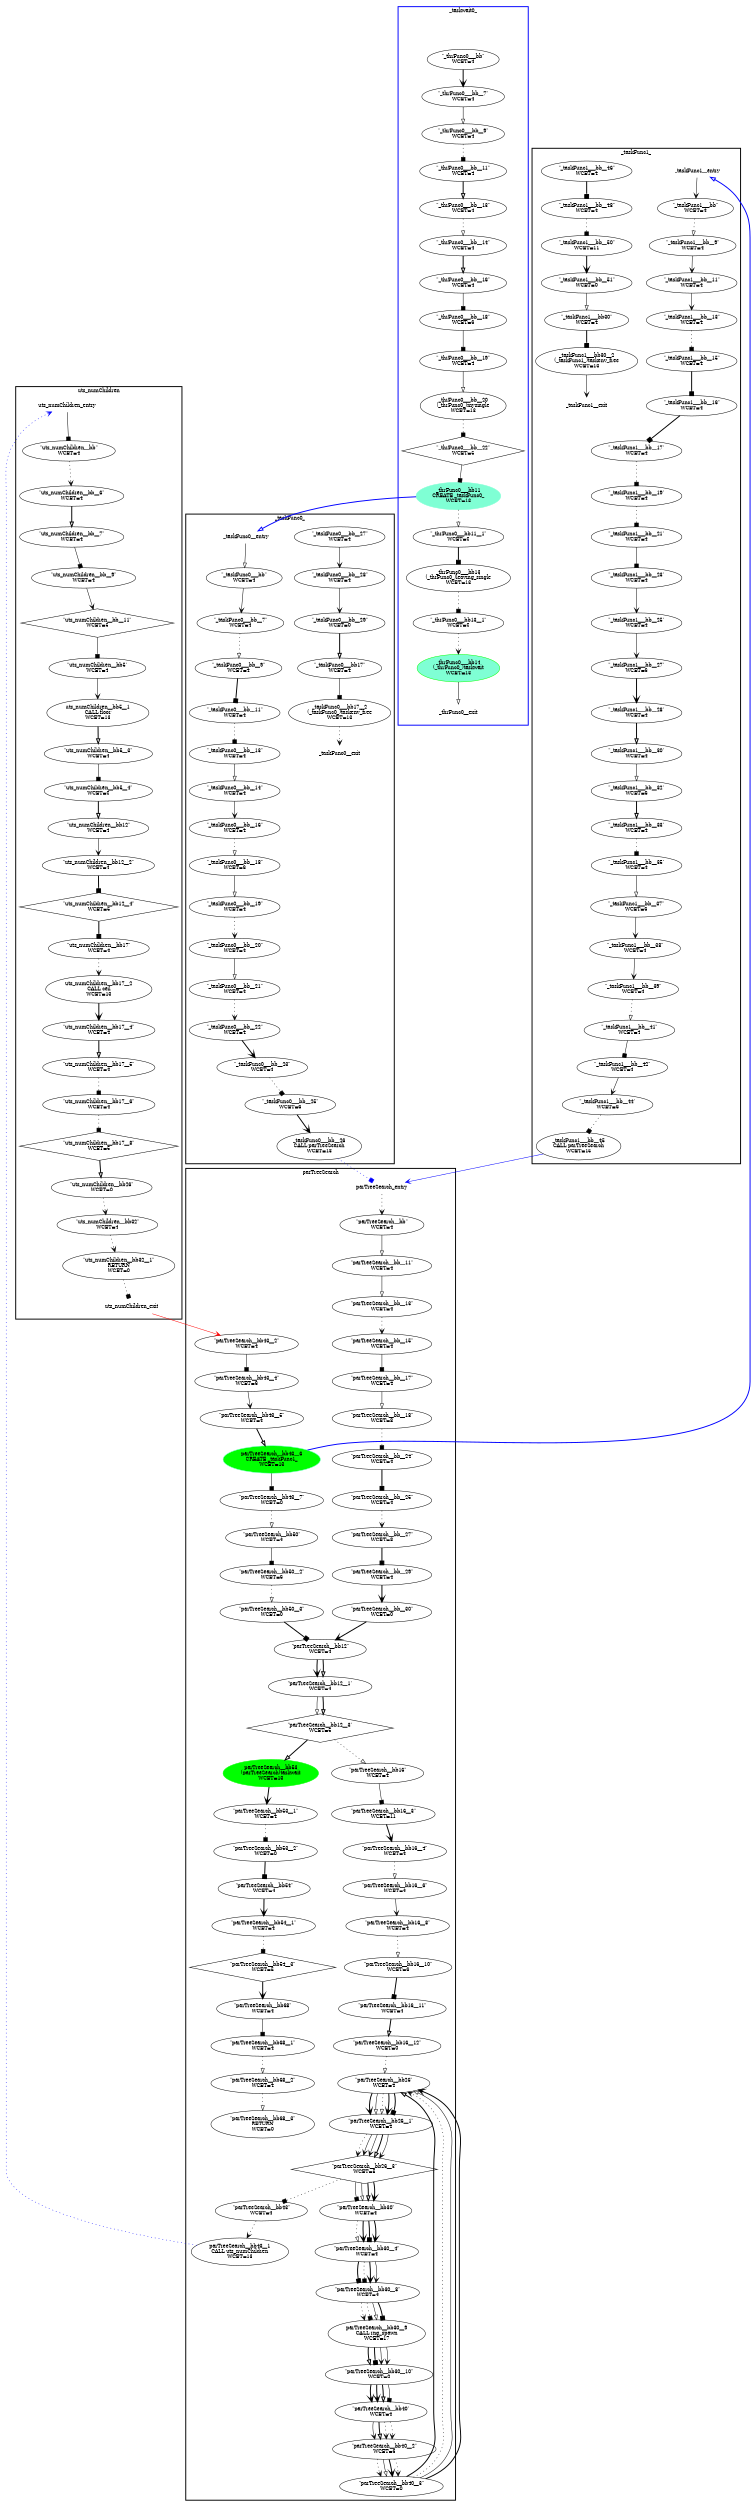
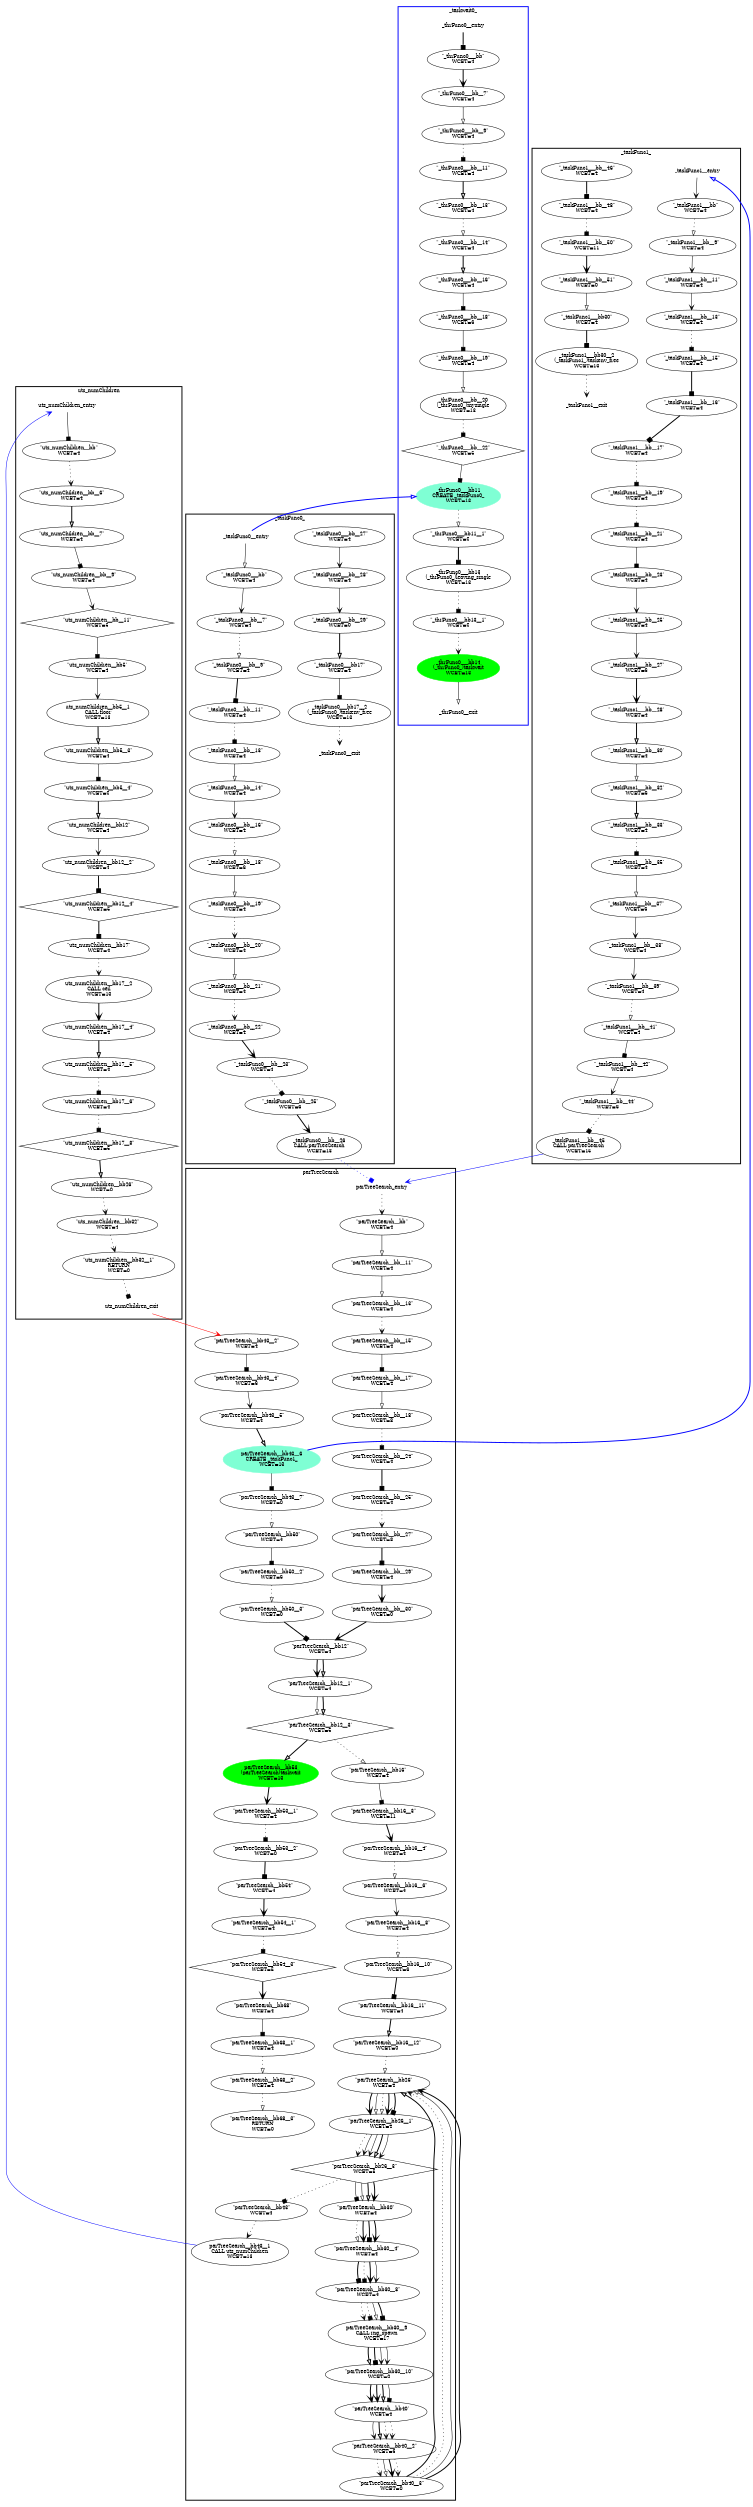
node "_thrFunc0__entry": added
edge "_taskFunc1___bb30__2 (_taskFunc1_)taskenv_free WCET=13" -> "_taskFunc1__exit": style solid -> dotted
edge "_thrFunc0___bb11 CREATE _taskFunc0_ WCET=13" -> "_taskFunc0__entry": reversed
node "_thrFunc0___bb14 (_thrFunc0_)taskwait WCET=13": fillcolor aquamarine -> green
edge "parTreeSearch__bb43__1 CALL uts_numChildren WCET=13" -> "uts_numChildren_entry": style dotted -> solid
node "parTreeSearch__bb43__6 CREATE _taskFunc1_ WCET=13": fillcolor green -> aquamarine
